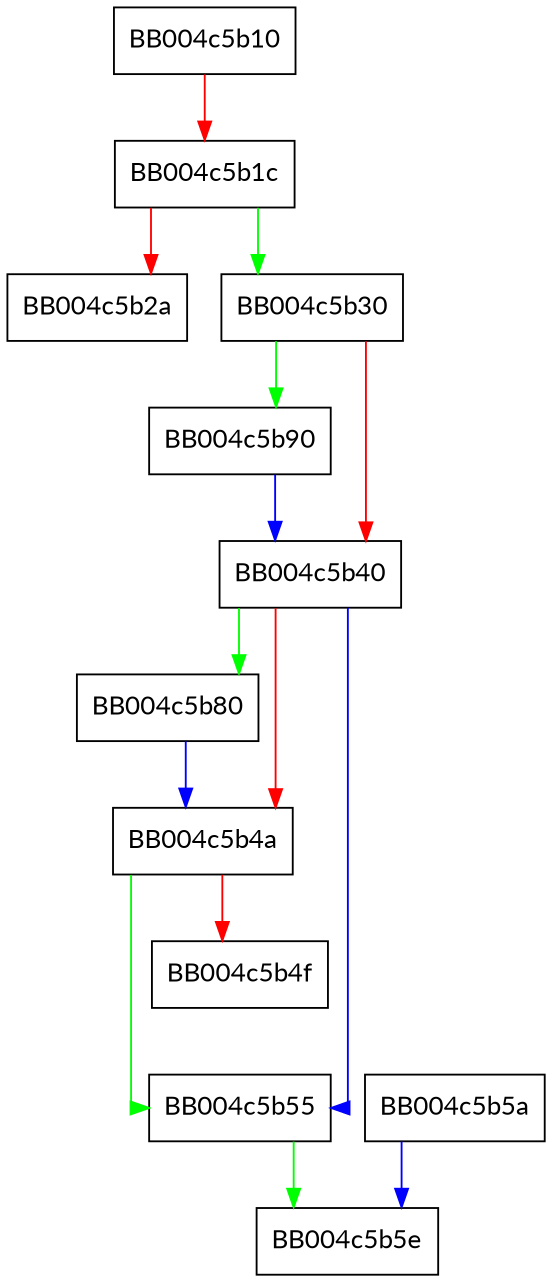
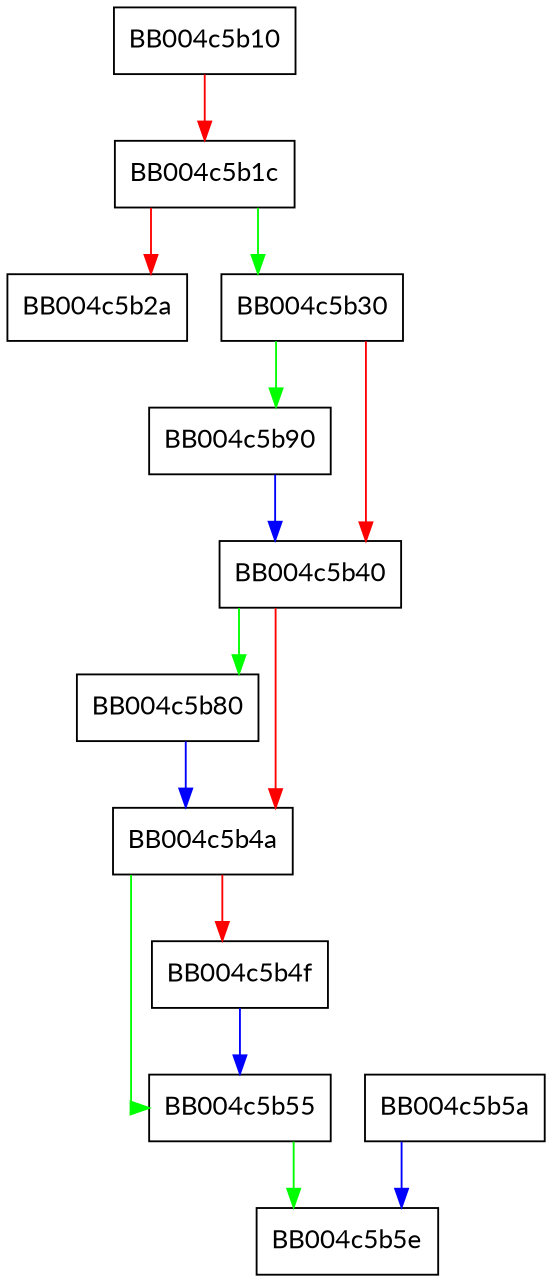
edge "BB004c5b40" -> "BB004c5b55": now "BB004c5b4f" -> "BB004c5b55"
